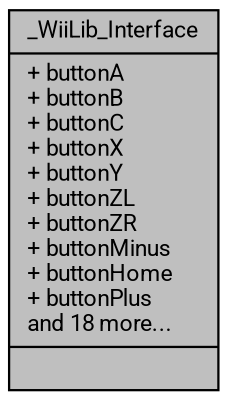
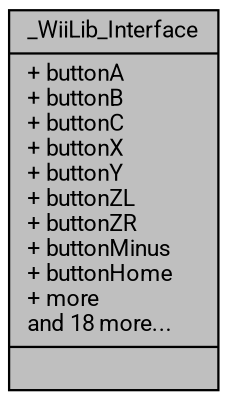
node "_WiiLib_Interface": text "+ buttonPlus" -> "+ more"
